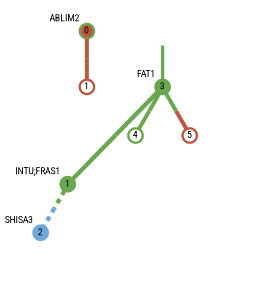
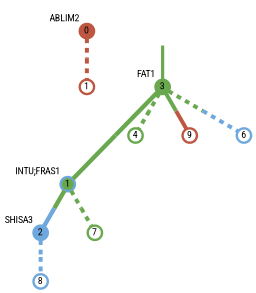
node "0 ABLIM2": color #6aa84fff -> #be5742ff
edge "0 ABLIM2" -> "1": style solid -> dashed
edge "3 FAT1" -> "4": style solid -> dashed
node "5": label "5" -> "9"
node "6": added
node "1 INTU;FRAS1": color #6aa84fff -> #6fa8dcff
edge "1 INTU;FRAS1" -> "2 SHISA3": style dashed -> solid
node "7": added
node "8": added
